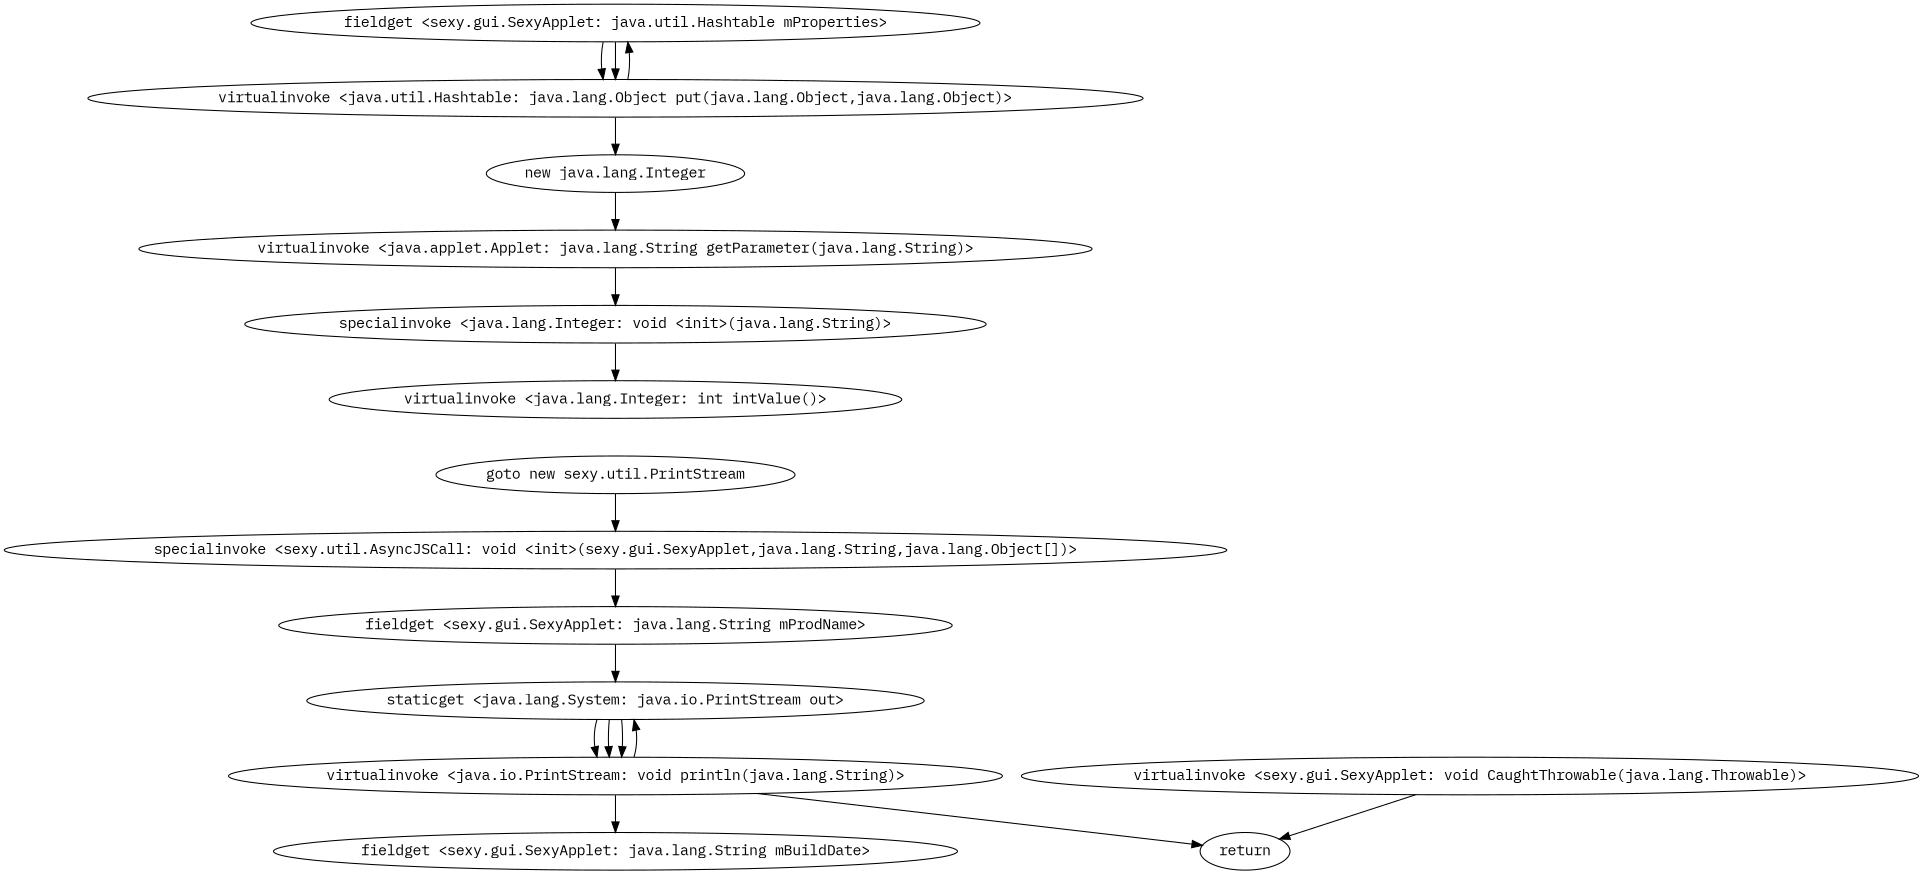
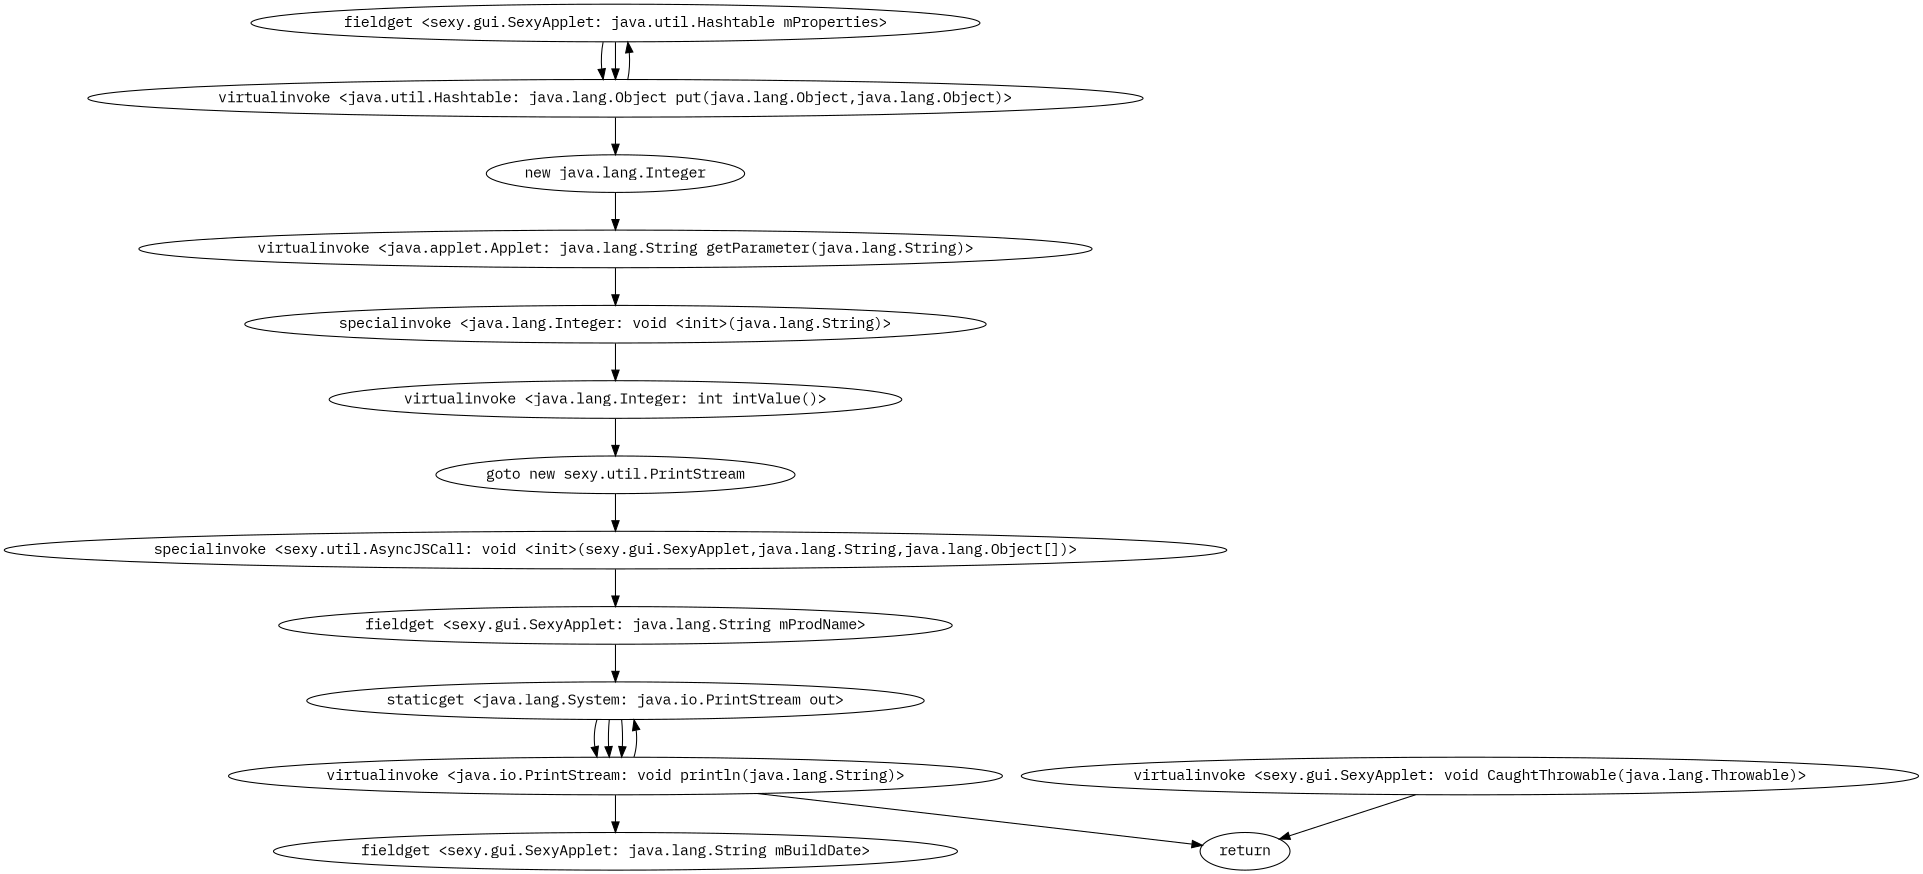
edge "virtualinvoke <java.lang.Integer: int intValue()>" -> "goto new sexy.util.PrintStream": added
